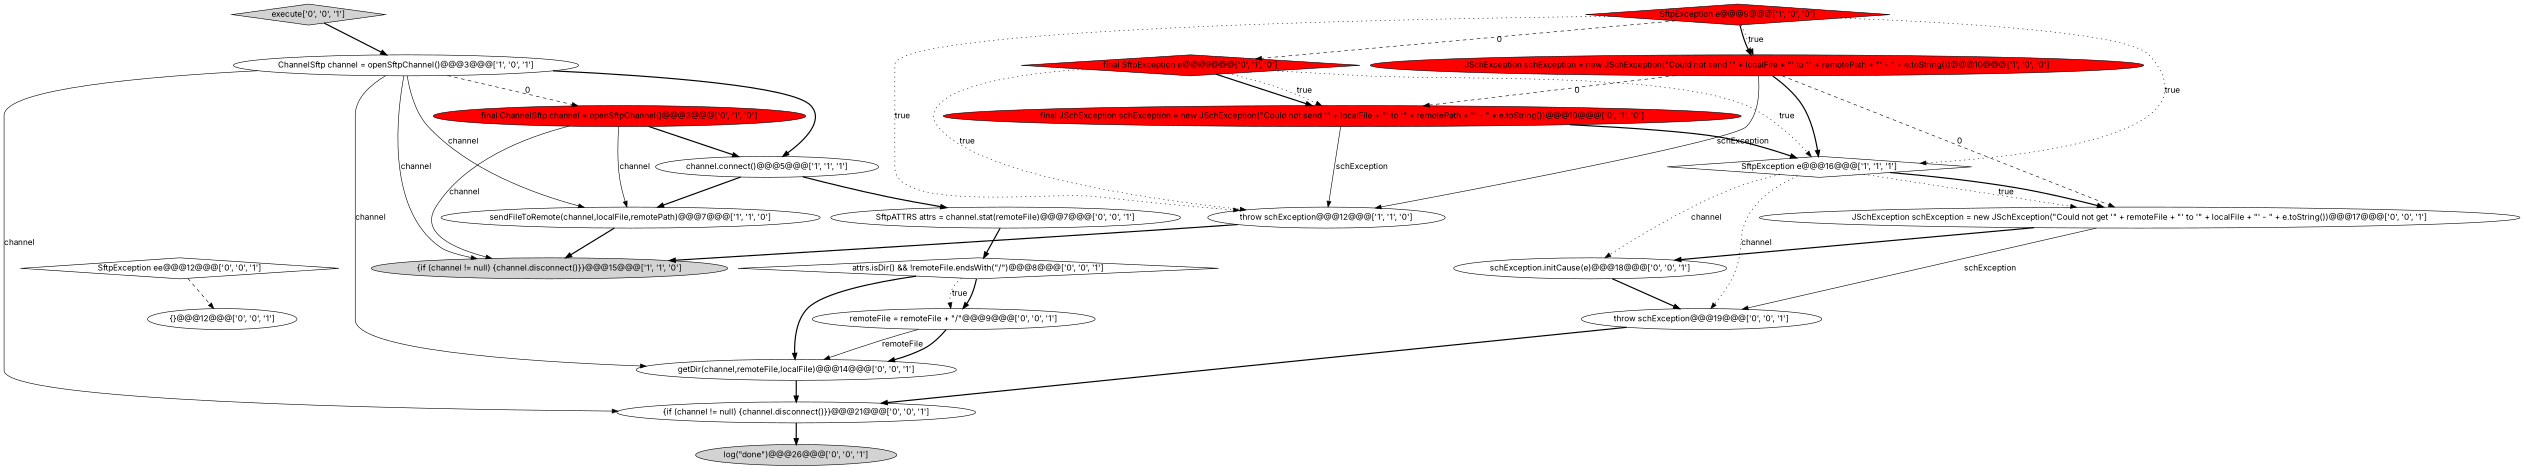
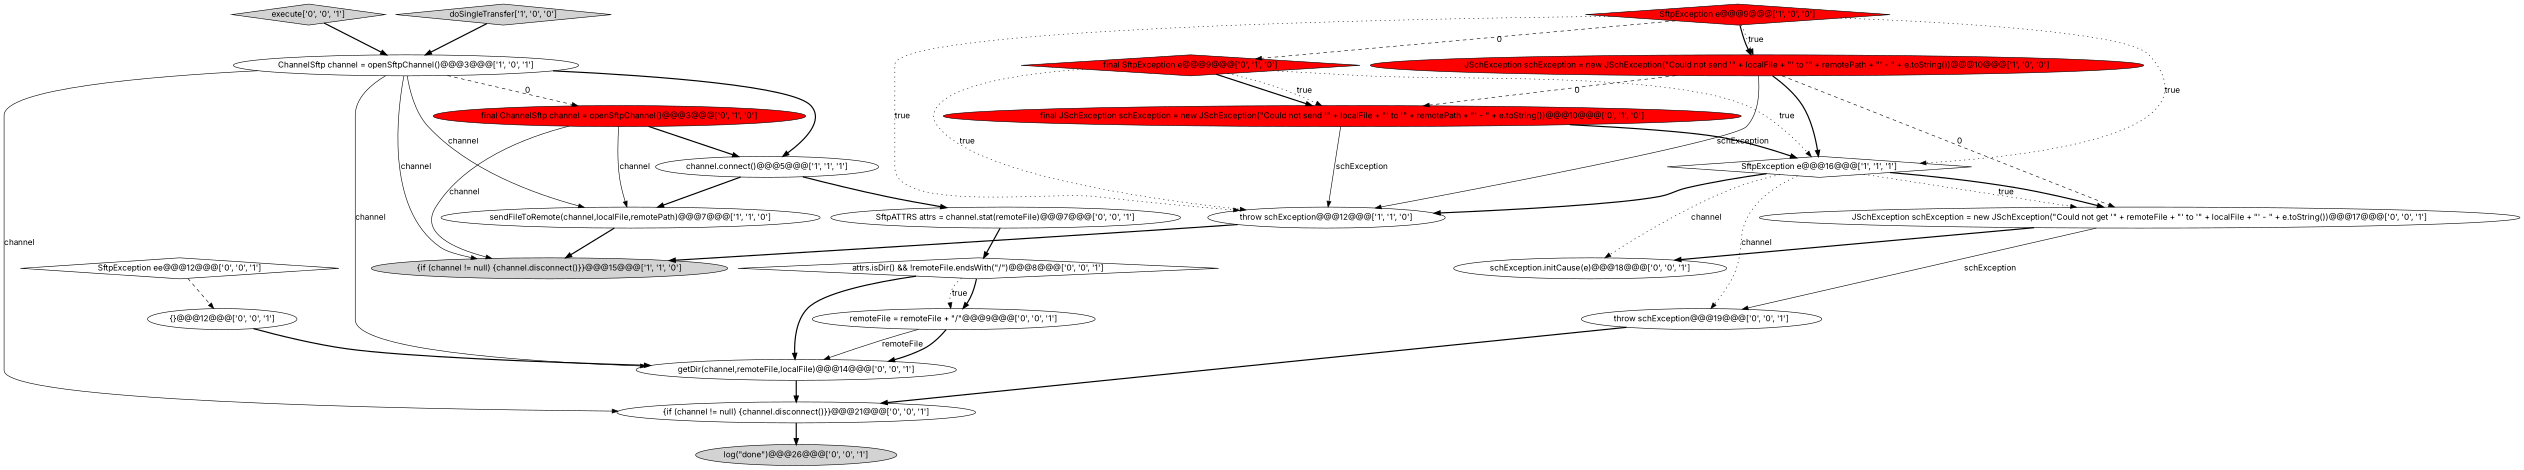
node "doSingleTransfer['1', '0', '0']": added
edge "SftpException e@@@16@@@['1', '1', '1']" -> "throw schException@@@12@@@['1', '1', '0']": added
edge "schException.initCause(e)@@@18@@@['0', '0', '1']" -> "throw schException@@@19@@@['0', '0', '1']": removed
edge "{}@@@12@@@['0', '0', '1']" -> "getDir(channel,remoteFile,localFile)@@@14@@@['0', '0', '1']": added
